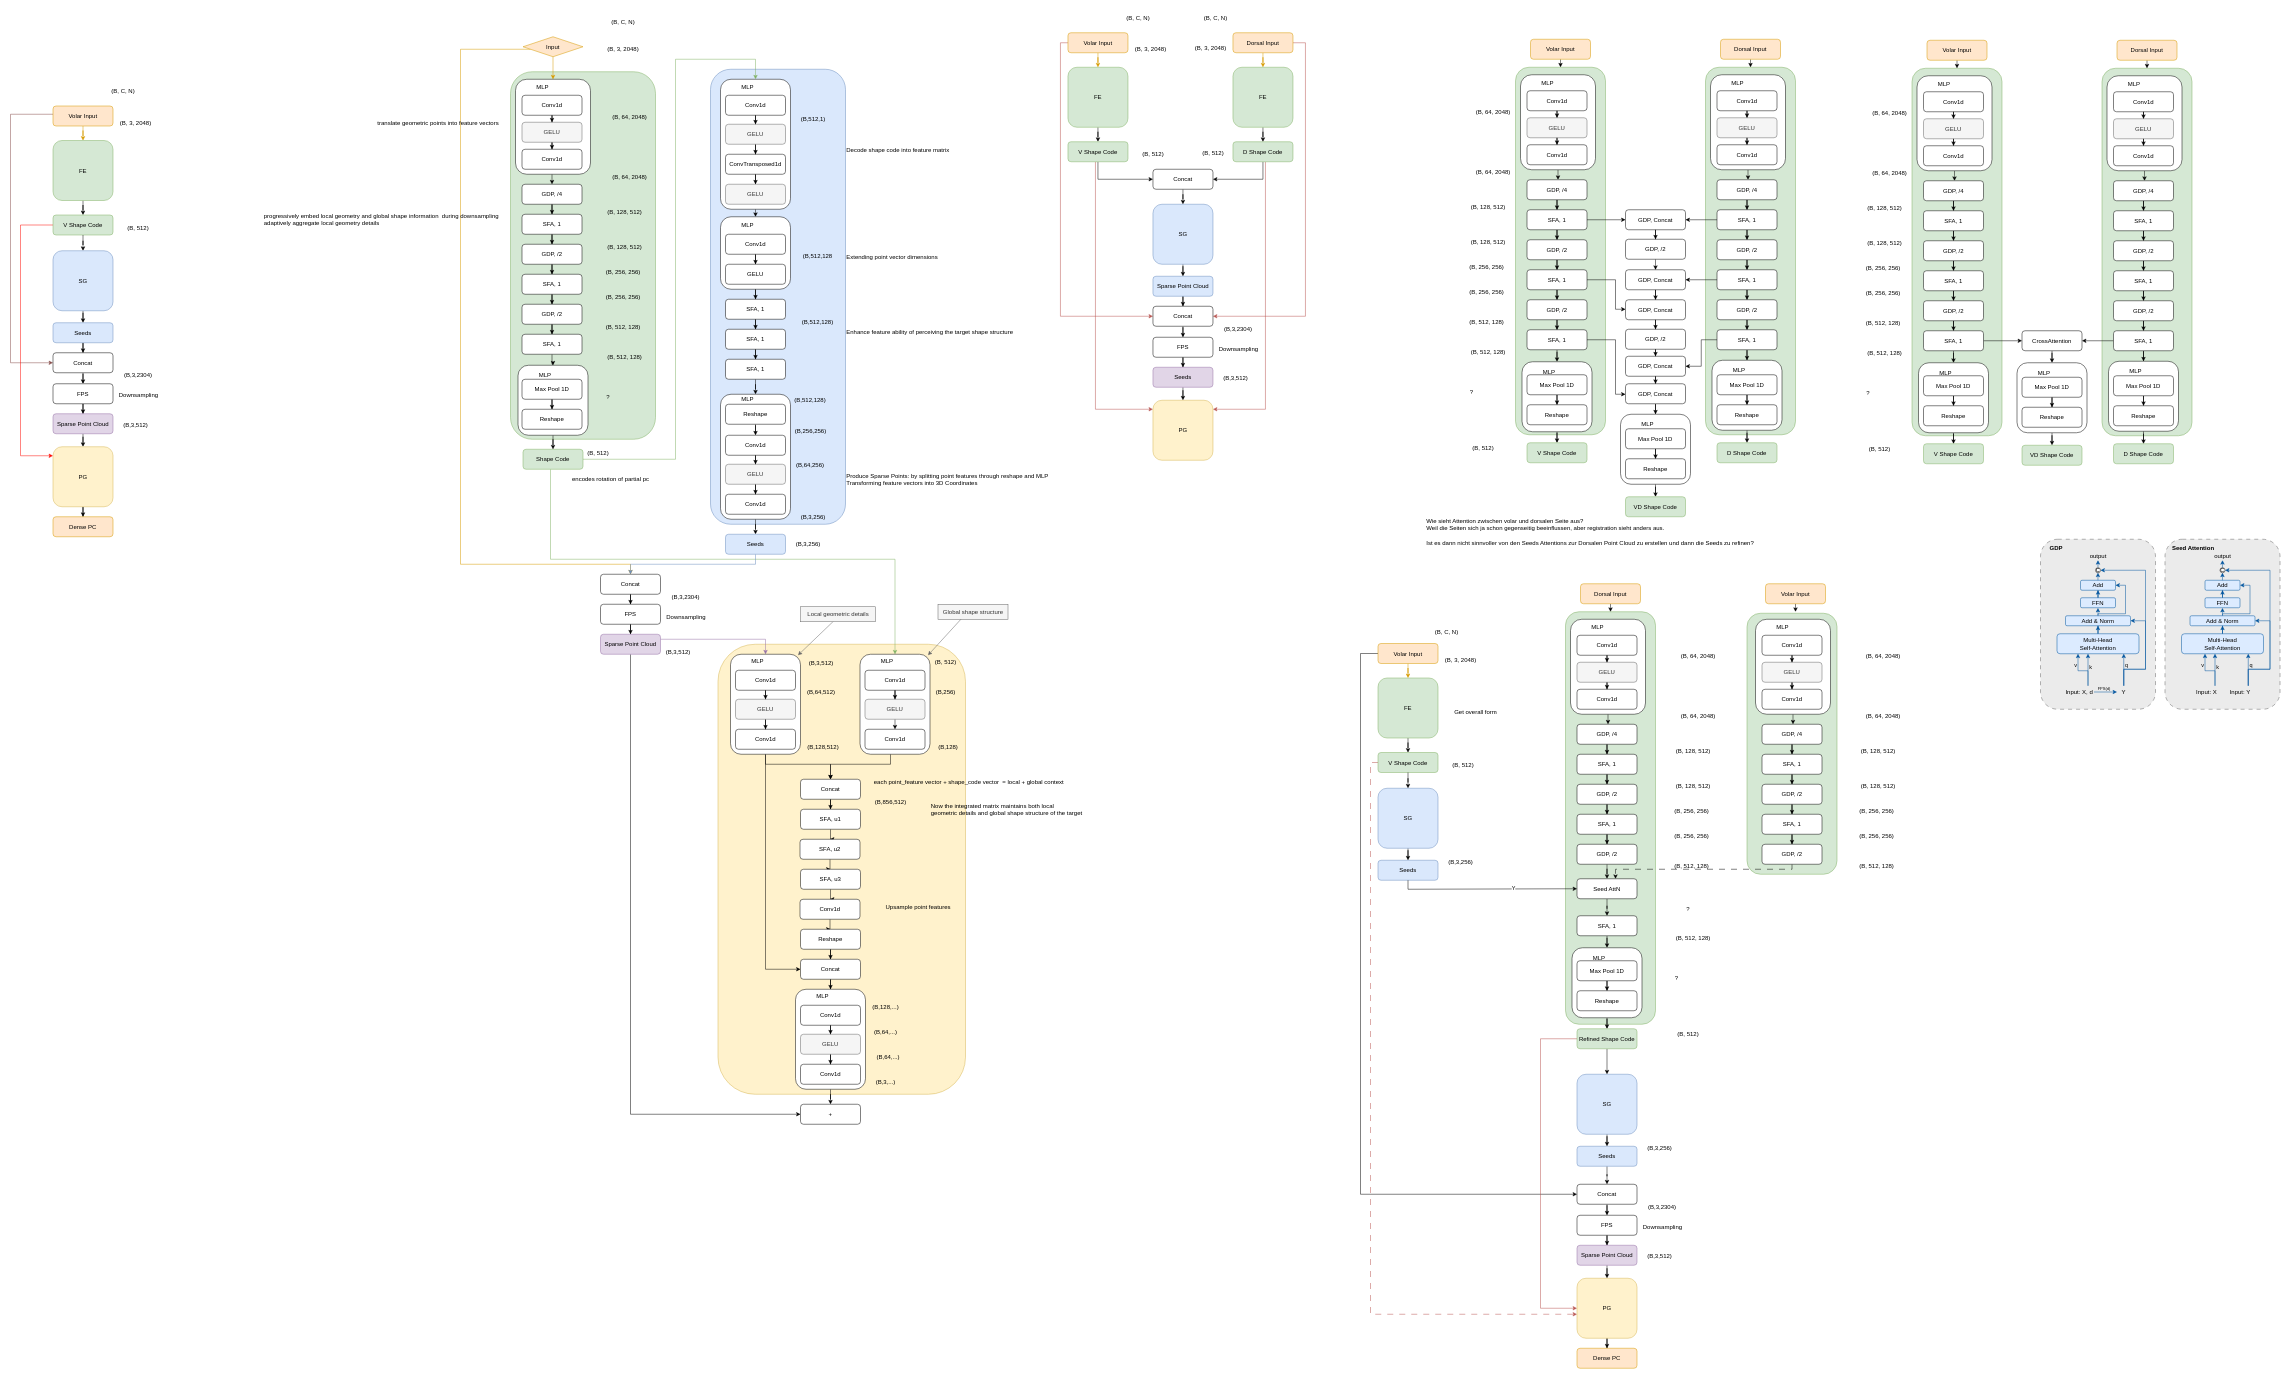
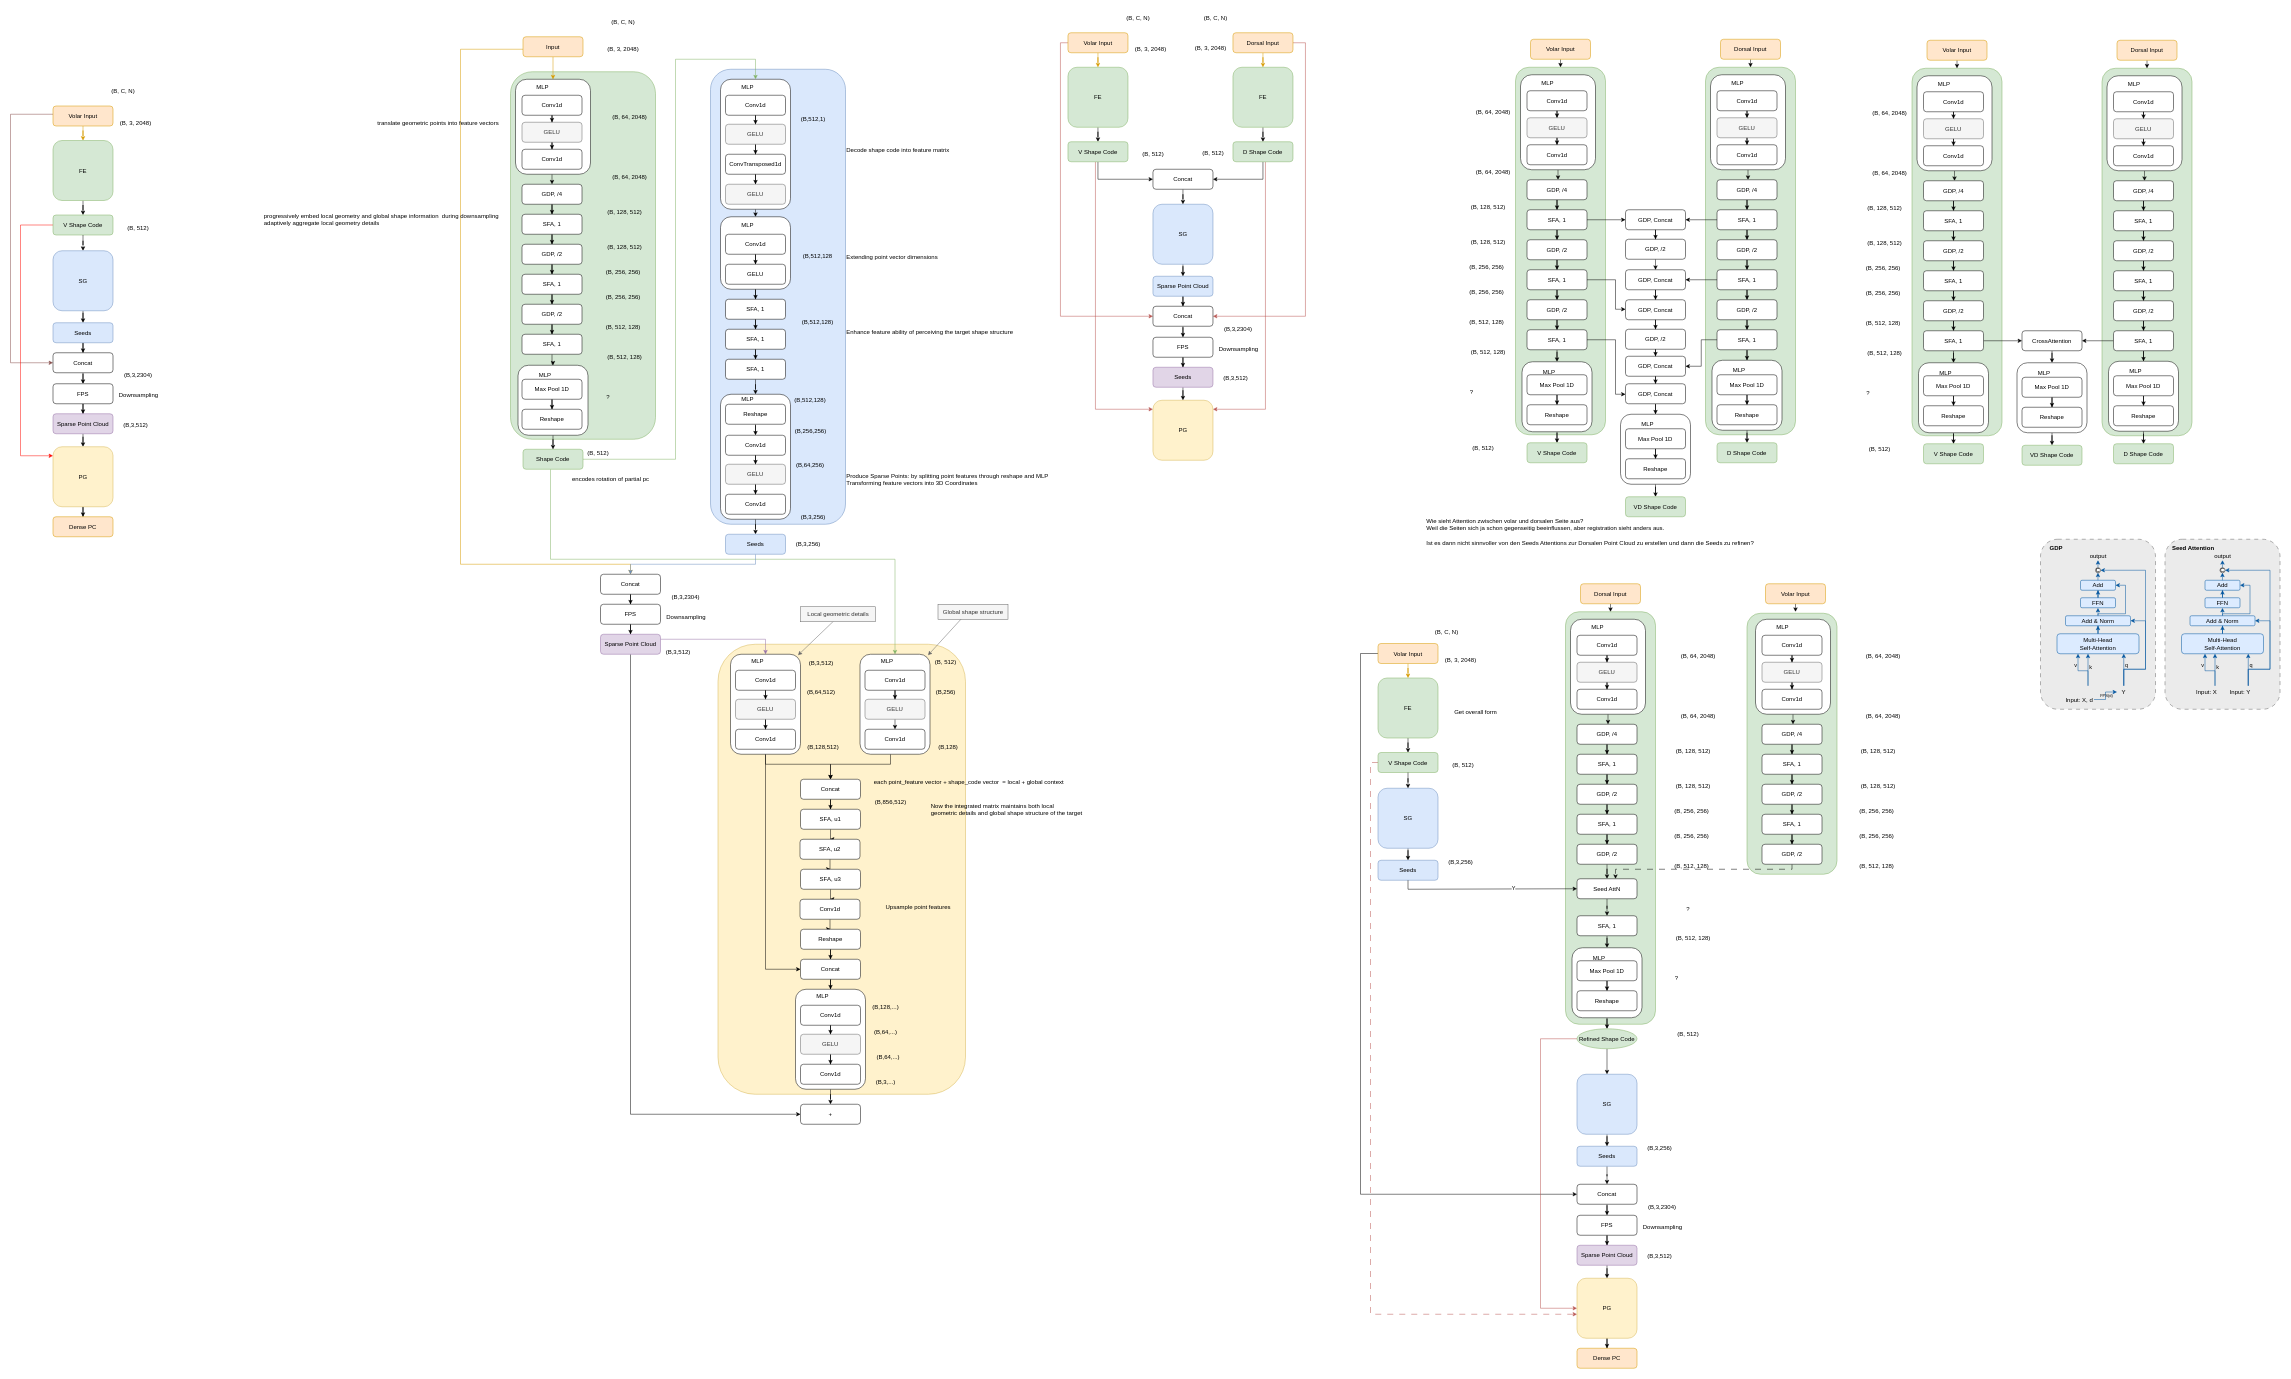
node "Input": shape diamond -> rounded rectangle
node "Input: X, d": moved (2079, 692) -> (2079, 700)
node "Refined Shape Code": shape rounded rectangle -> ellipse
